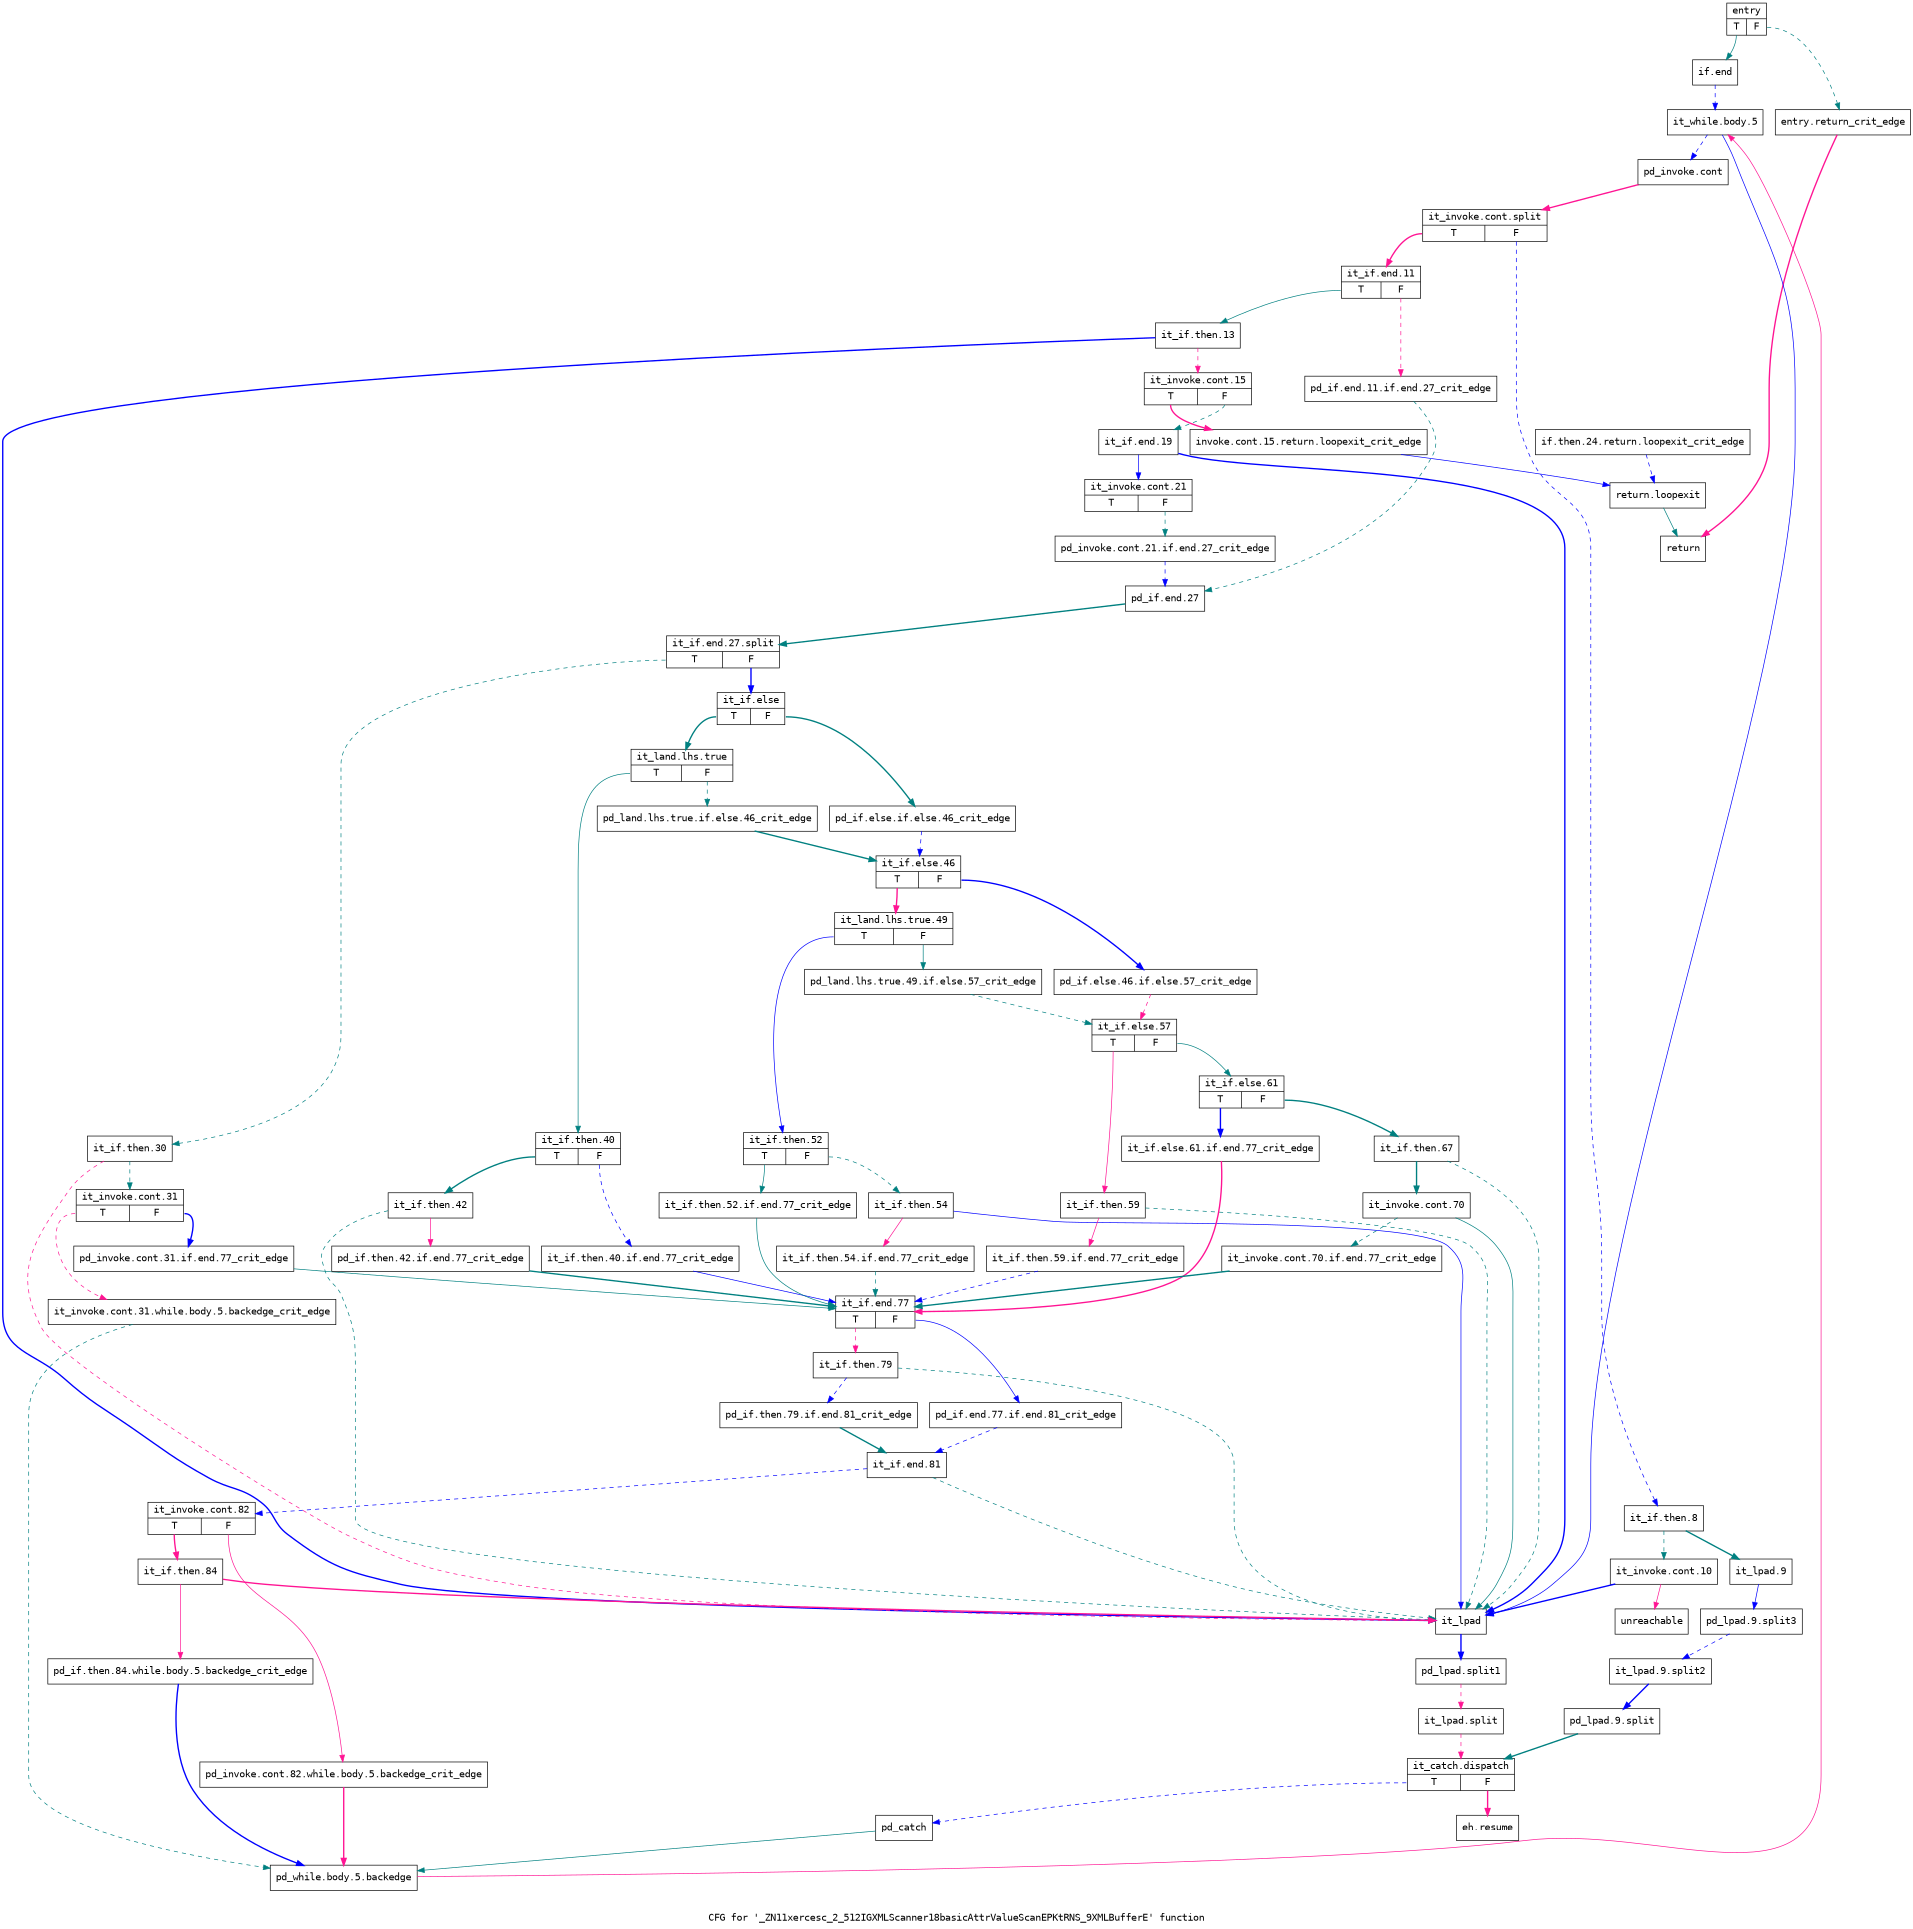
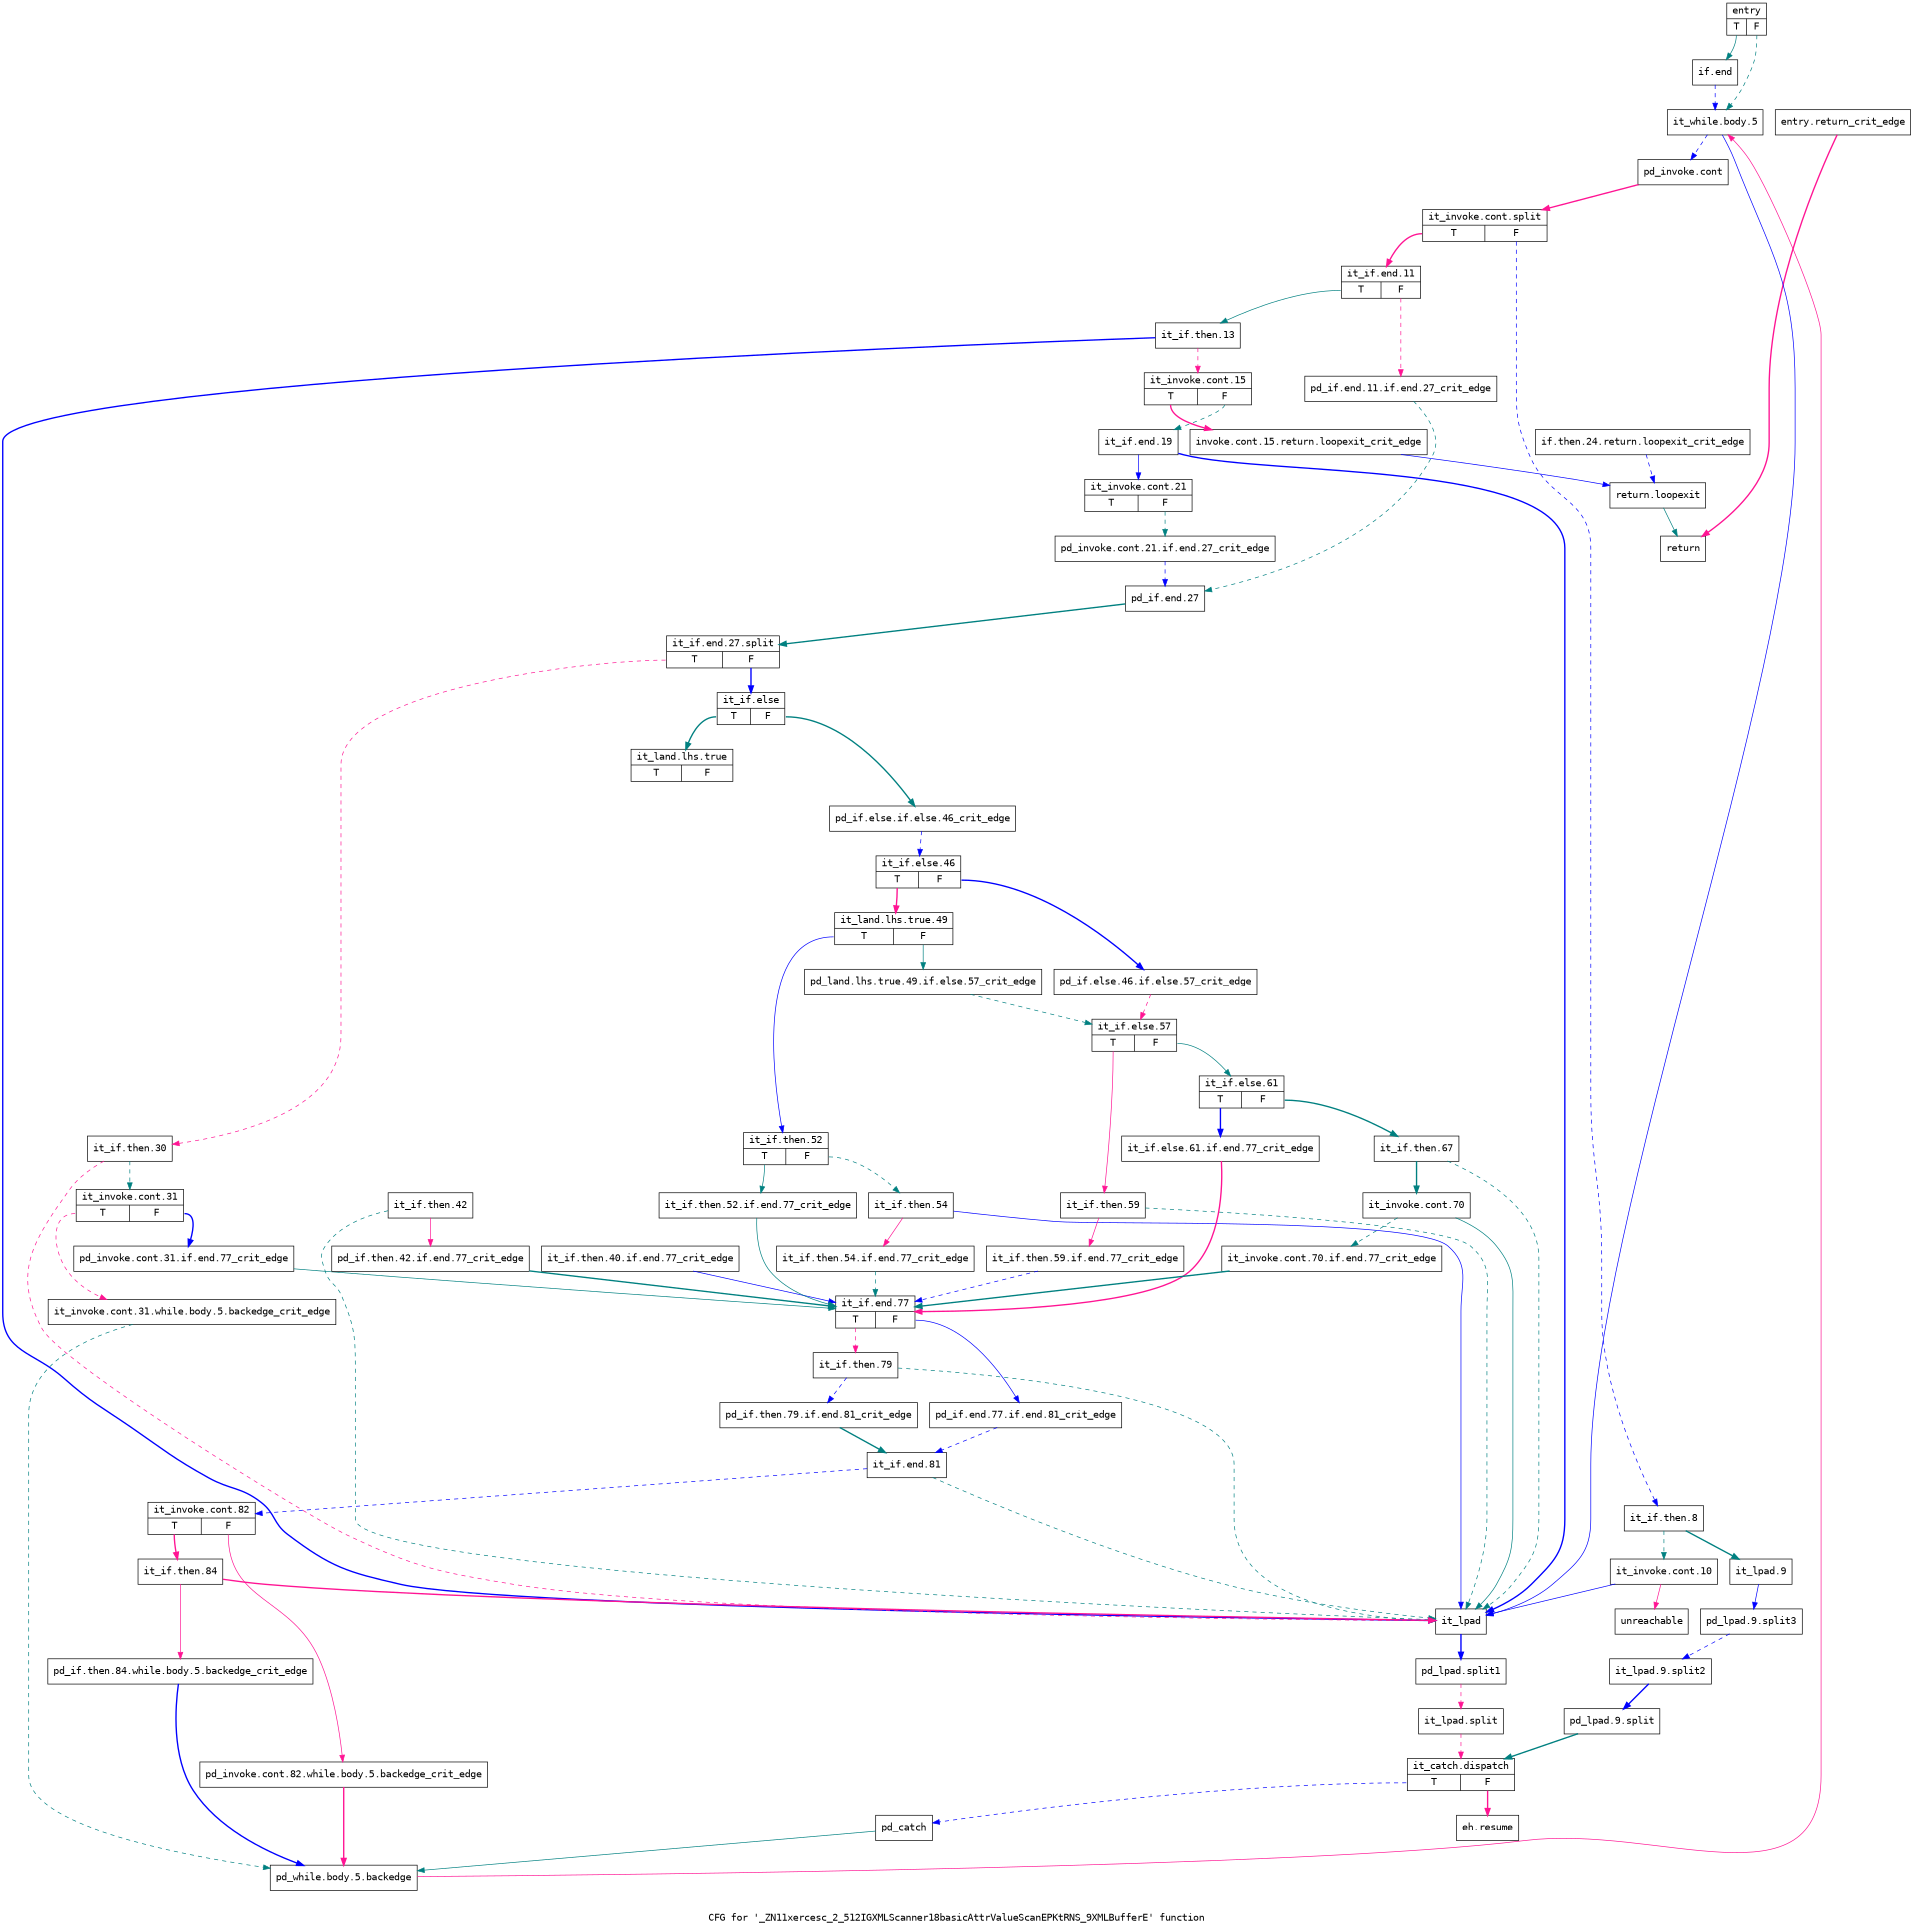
edge "entry" -> "entry.return_crit_edge": now "entry" -> "it_while.body.5"
node "pd_land.lhs.true.if.else.46_crit_edge": removed
edge "it_if.end.27.split" -> "it_if.then.30": color teal -> deeppink
node "it_if.then.40": removed
edge "it_invoke.cont.10" -> "it_lpad": style bold -> solid
